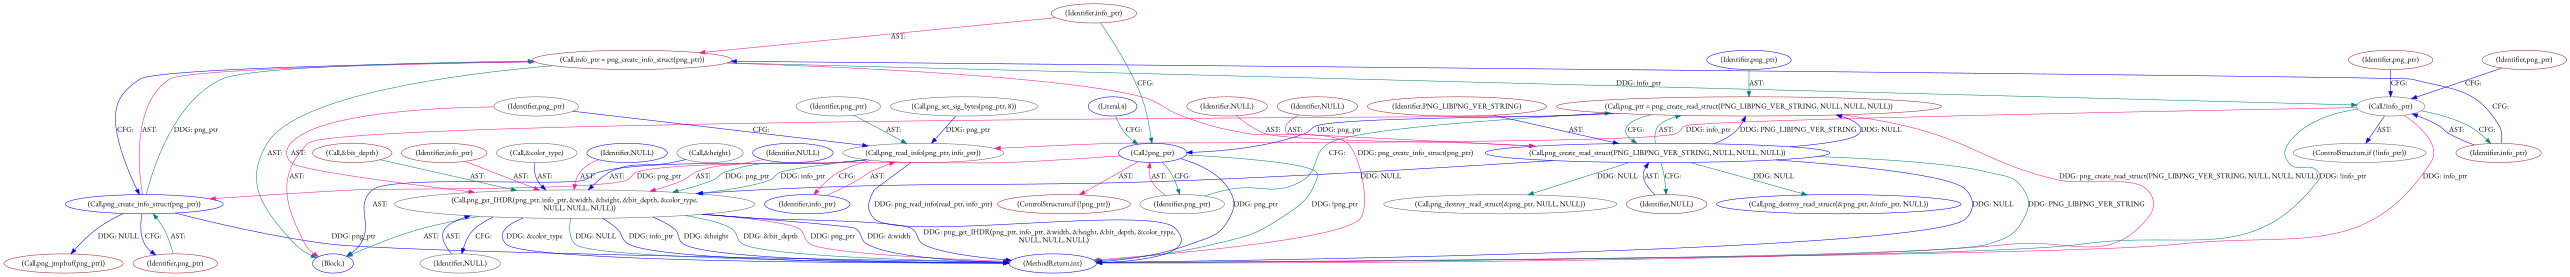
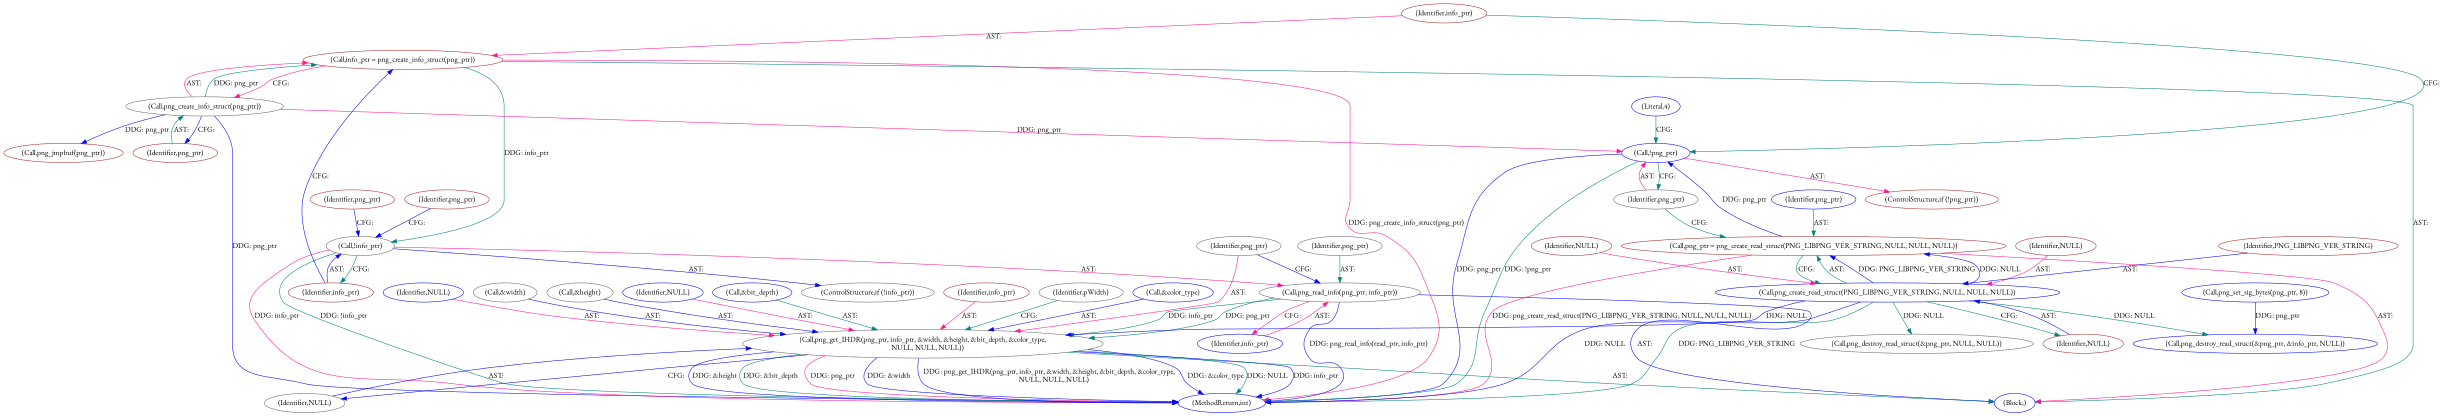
edge "(Call,info_ptr = png_create_info_struct(png_ptr))" -> "(Call,png_create_info_struct(png_ptr))": color blue -> deeppink
node "(Call,png_set_sig_bytes(png_ptr, 8))": color gray40 -> blue
edge "(Call,png_set_sig_bytes(png_ptr, 8))" -> "(Call,png_read_info(png_ptr, info_ptr))": now "(Call,png_set_sig_bytes(png_ptr, 8))" -> "(Call,png_destroy_read_struct(&png_ptr, &info_ptr, NULL))"
edge "(Call,!info_ptr)" -> "(Call,png_read_info(png_ptr, info_ptr))": label "DDG: info_ptr" -> "AST: "
node "(Call,&bit_depth)": color brown -> blue
node "(Call,&color_type)": color gray40 -> blue
edge "(Call,!png_ptr)" -> "(Call,png_create_info_struct(png_ptr))": reversed
node "(Call,png_create_info_struct(png_ptr))": color blue -> gray40
edge "(Call,png_create_info_struct(png_ptr))" -> "(Call,png_jmpbuf(png_ptr))": label "DDG: NULL" -> "DDG: png_ptr"
node "(Call,&width)": added
node "(Identifier,pWidth)": added
